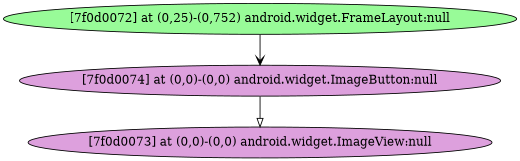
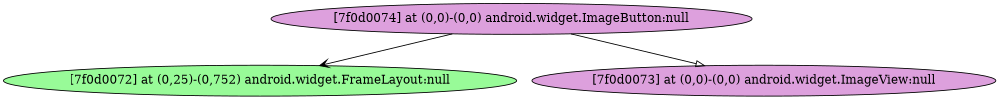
edge "[7f0d0072] at (0,25)-(0,752) android.widget.FrameLayout:null" -> "[7f0d0074] at (0,0)-(0,0) android.widget.ImageButton:null": reversed
